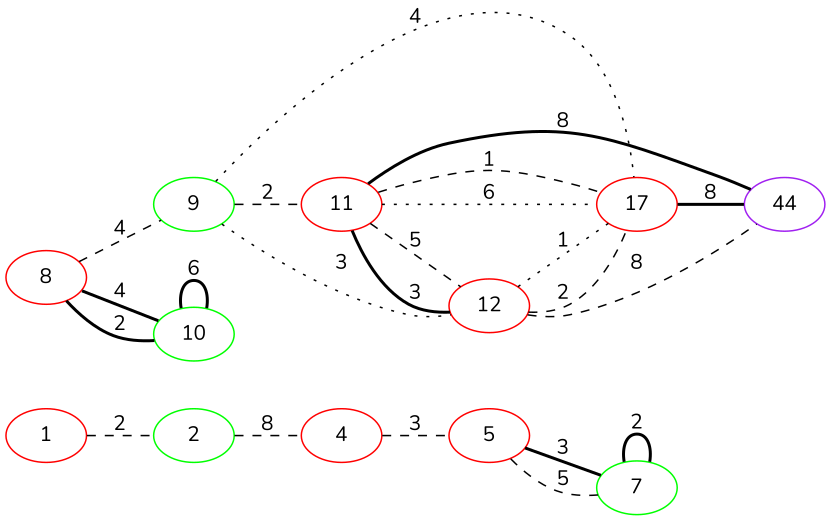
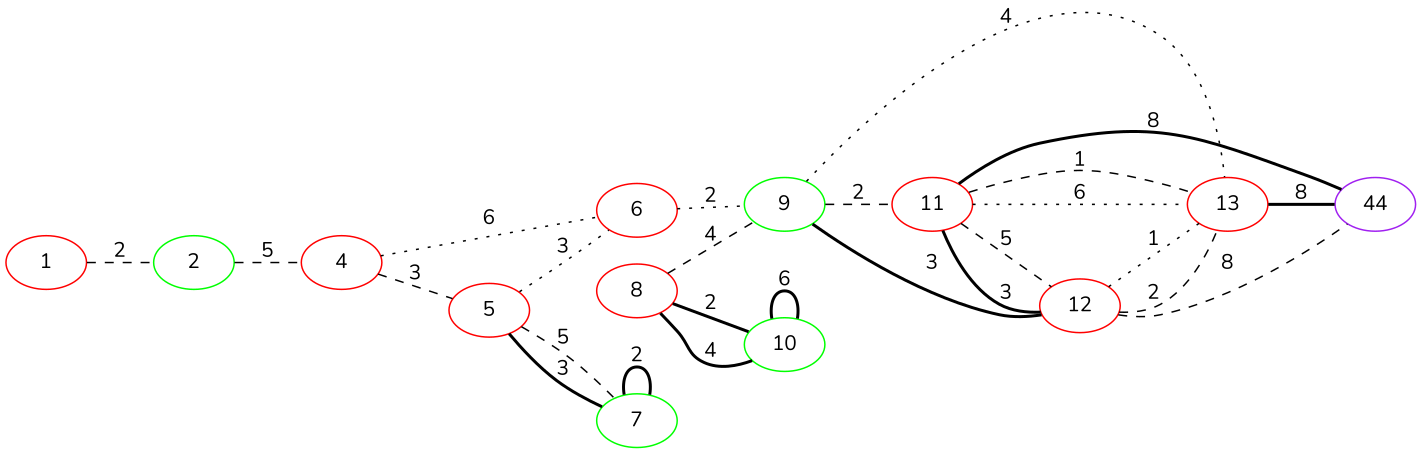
node "17": label "17" -> "13"
node "6": added
edge "9" -- "12": style dotted -> bold
edge "2" -- "4": label "8" -> "5"
